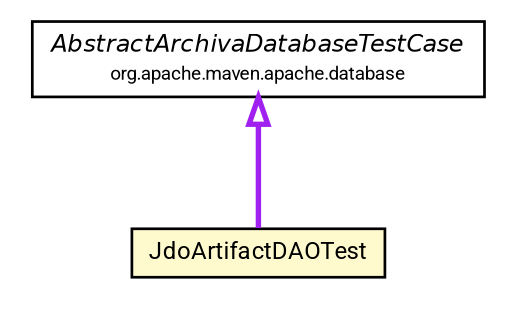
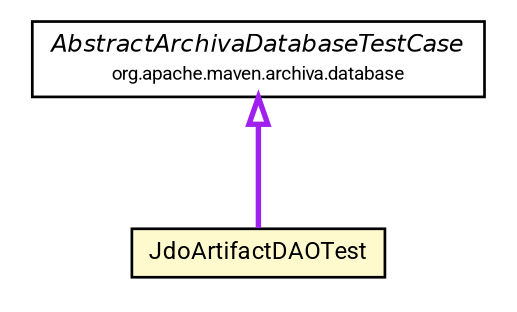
node "AbstractArchivaDatabaseTestCase": text "org.apache.maven.apache.database" -> "org.apache.maven.archiva.database"
